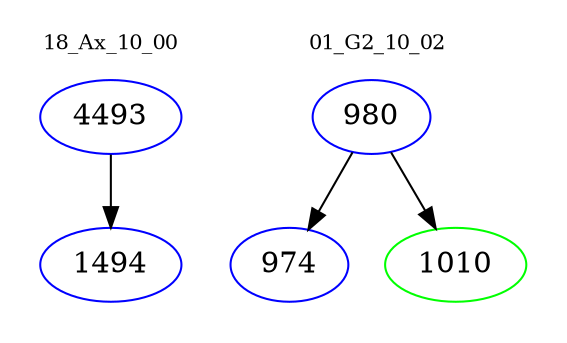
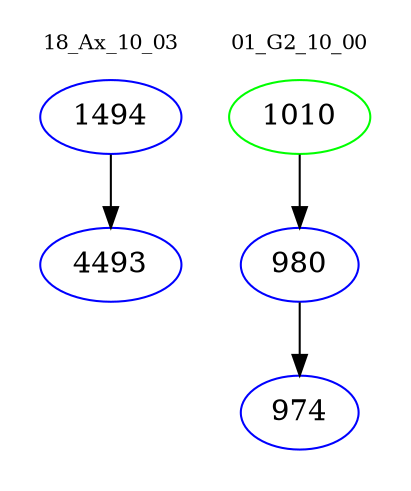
cluster "18_Ax_10_00": label "18_Ax_10_00" -> "18_Ax_10_03"
cluster "01_G2_10_02": label "01_G2_10_02" -> "01_G2_10_00"
edge "4493" -> "1494": reversed
edge "980" -> "1010": reversed
